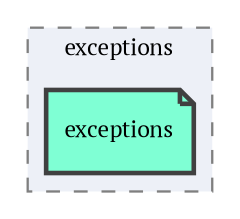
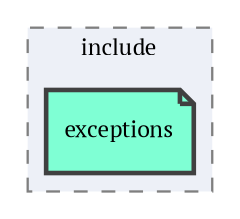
cluster "exceptions": label "exceptions" -> "include"
